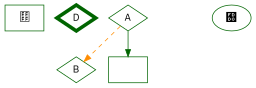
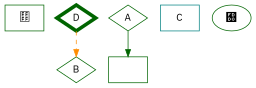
node "C": added
edge "A" -> "B": now "D" -> "B"
